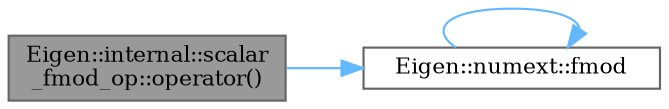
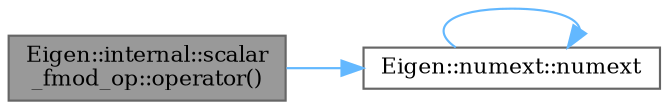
node "Eigen::numext::fmod": label "Eigen::numext::fmod" -> "Eigen::numext::numext"
